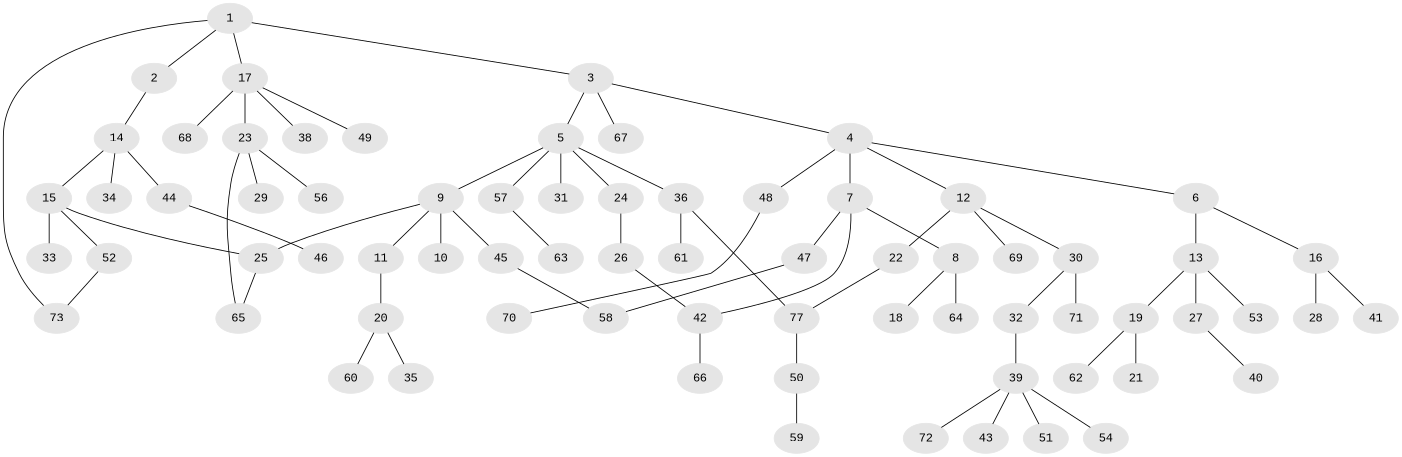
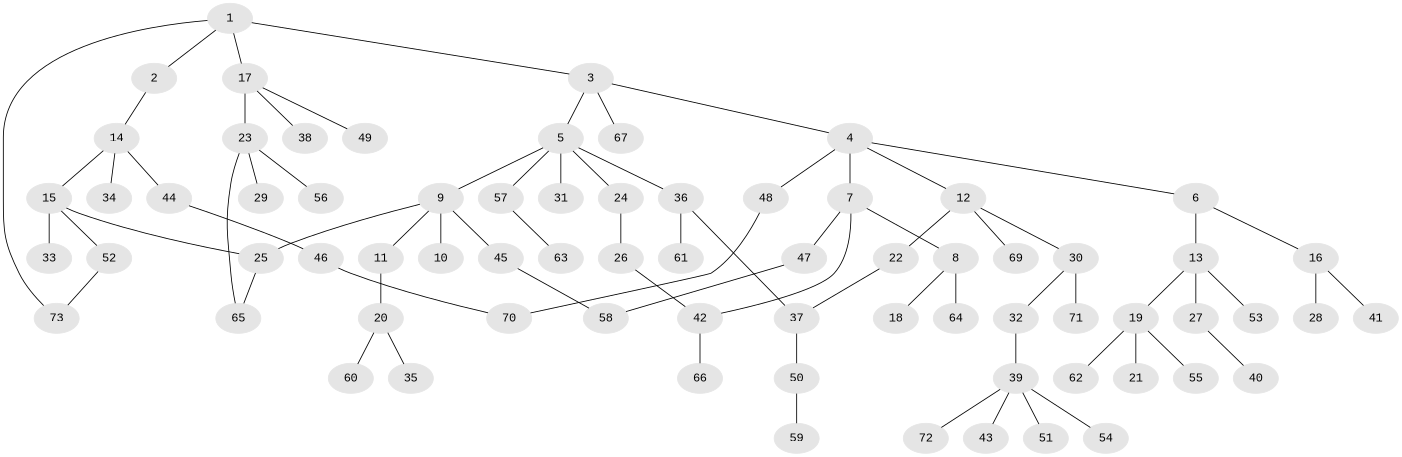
node "68": removed
edge "46" -- "70": added
node "77": label "77" -> "37"
node "55": added
